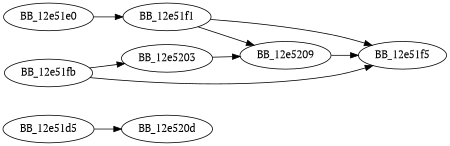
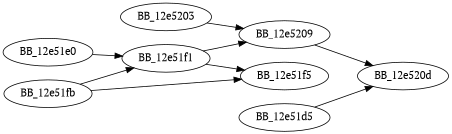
edge "BB_12e5209" -> "BB_12e51f5": now "BB_12e5209" -> "BB_12e520d"
edge "BB_12e51fb" -> "BB_12e5203": now "BB_12e51fb" -> "BB_12e51f1"
